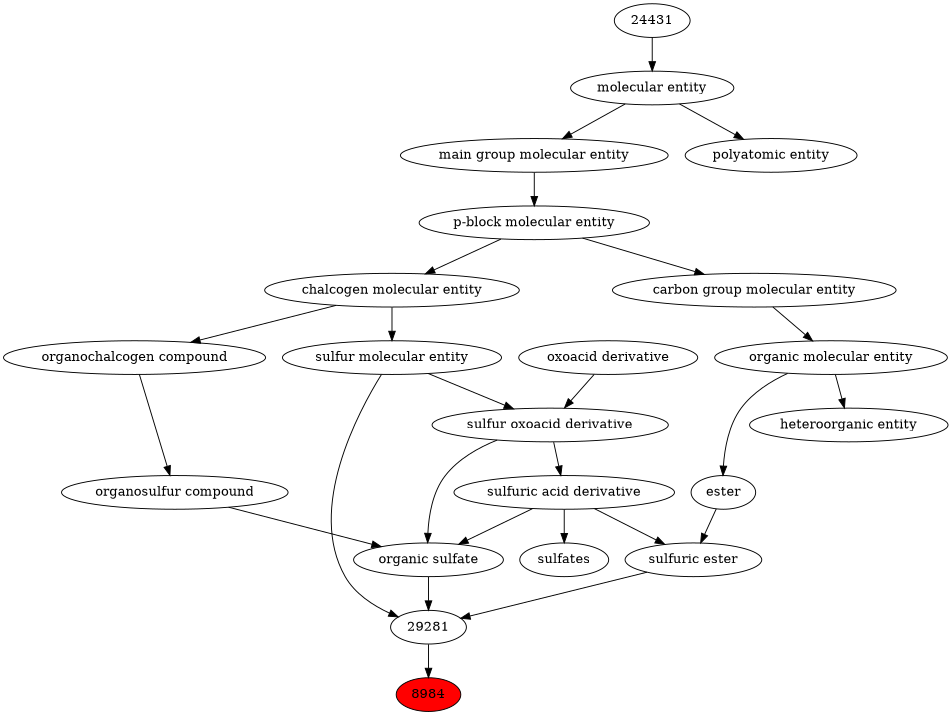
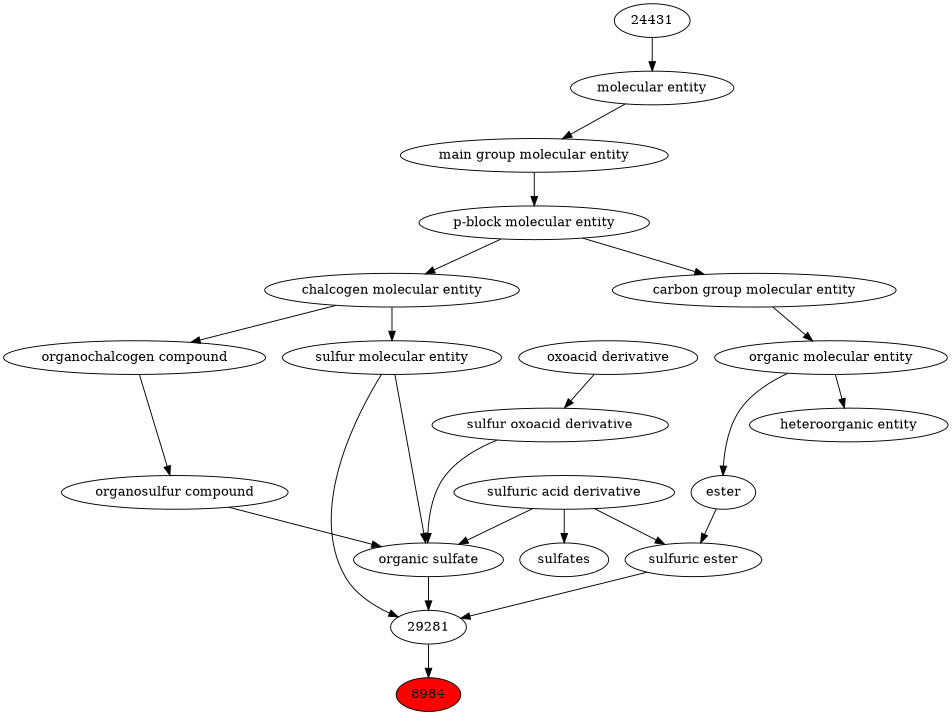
node "polyatomic entity": removed
edge "sulfur molecular entity" -> "sulfur oxoacid derivative": now "sulfur molecular entity" -> "organic sulfate"
edge "sulfur oxoacid derivative" -> "sulfuric acid derivative": removed
